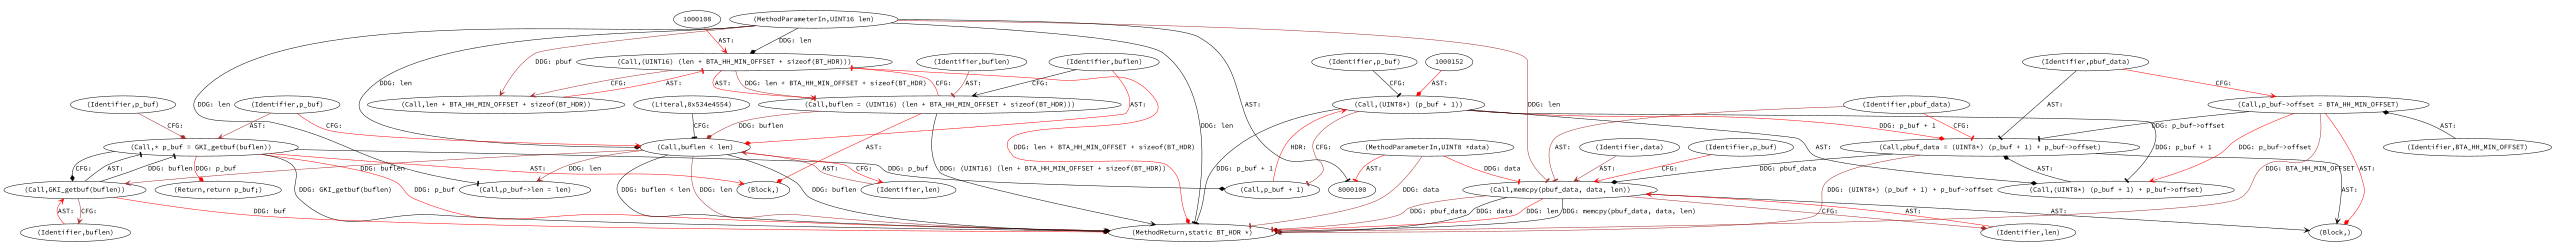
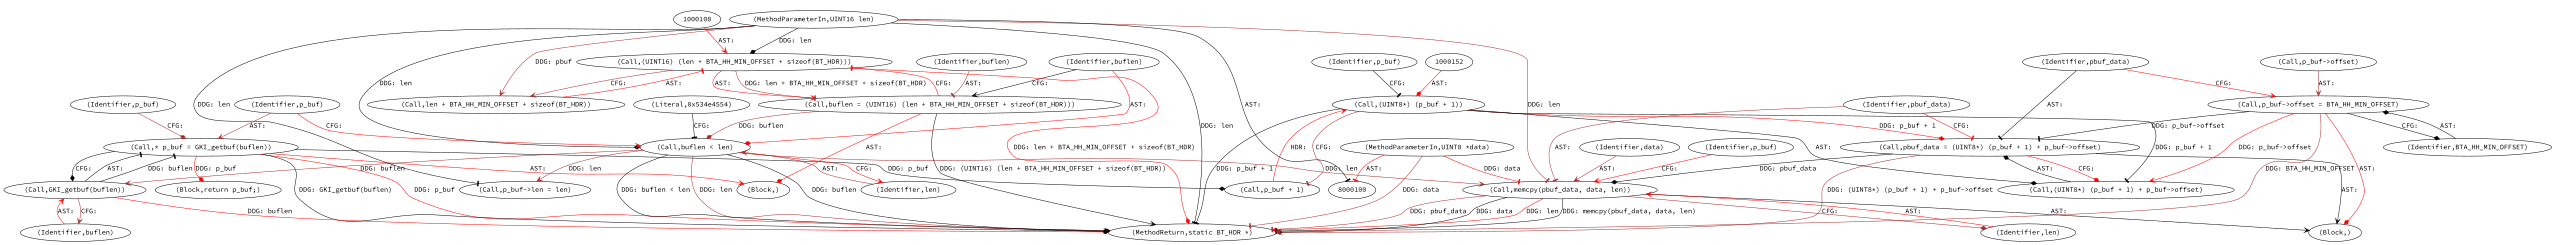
node "(Call,p_buf->offset)": added
edge "(Call,p_buf->offset = BTA_HH_MIN_OFFSET)" -> "(Identifier,BTA_HH_MIN_OFFSET)": added, label "CFG:"
edge "(Call,buflen < len)" -> "(Call,memcpy(pbuf_data, data, len))": added, label "DDG: len"
edge "(Call,pbuf_data = (UINT8*) (p_buf + 1) + p_buf->offset)" -> "(Call,(UINT8*) (p_buf + 1) + p_buf->offset)": added, label "CFG:"
node "(Return,return p_buf;)": label "(Return,return p_buf;)" -> "(Block,return p_buf;)"
edge "(Call,GKI_getbuf(buflen))" -> "(MethodReturn,static BT_HDR *)": label "DDG: buf" -> "DDG: buflen"
